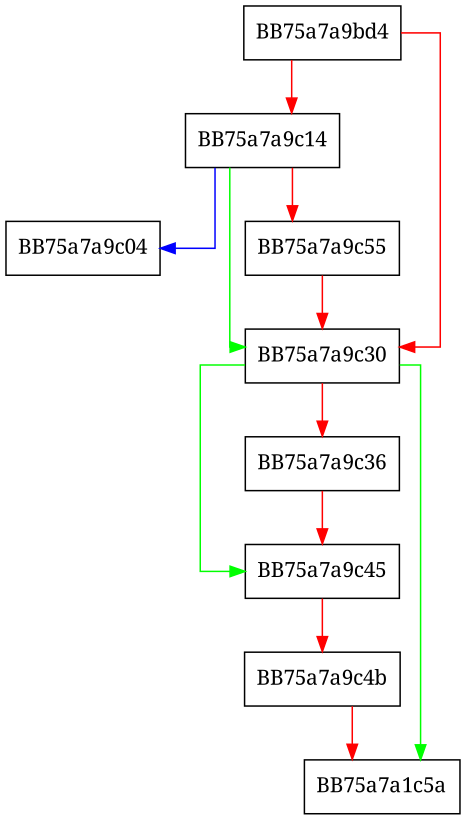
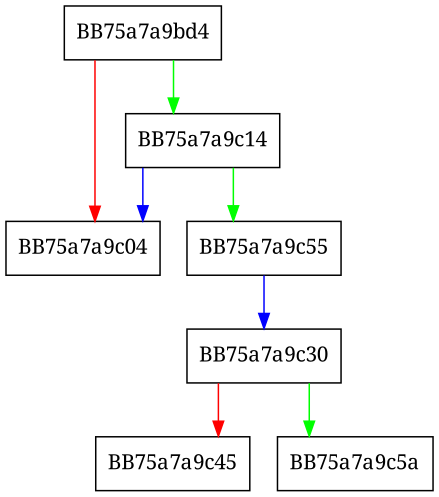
edge "BB75a7a9bd4" -> "BB75a7a9c14": color red -> green
edge "BB75a7a9bd4" -> "BB75a7a9c30": now "BB75a7a9bd4" -> "BB75a7a9c04"
edge "BB75a7a9c14" -> "BB75a7a9c55": color red -> green
edge "BB75a7a9c14" -> "BB75a7a9c30": removed
edge "BB75a7a9c55" -> "BB75a7a9c30": color red -> blue
edge "BB75a7a9c30" -> "BB75a7a9c45": color green -> red
node "BB75a7a9c36": removed
node "BB75a7a9c4b": removed
node "BB75a7a1c5a": label "BB75a7a1c5a" -> "BB75a7a9c5a"
